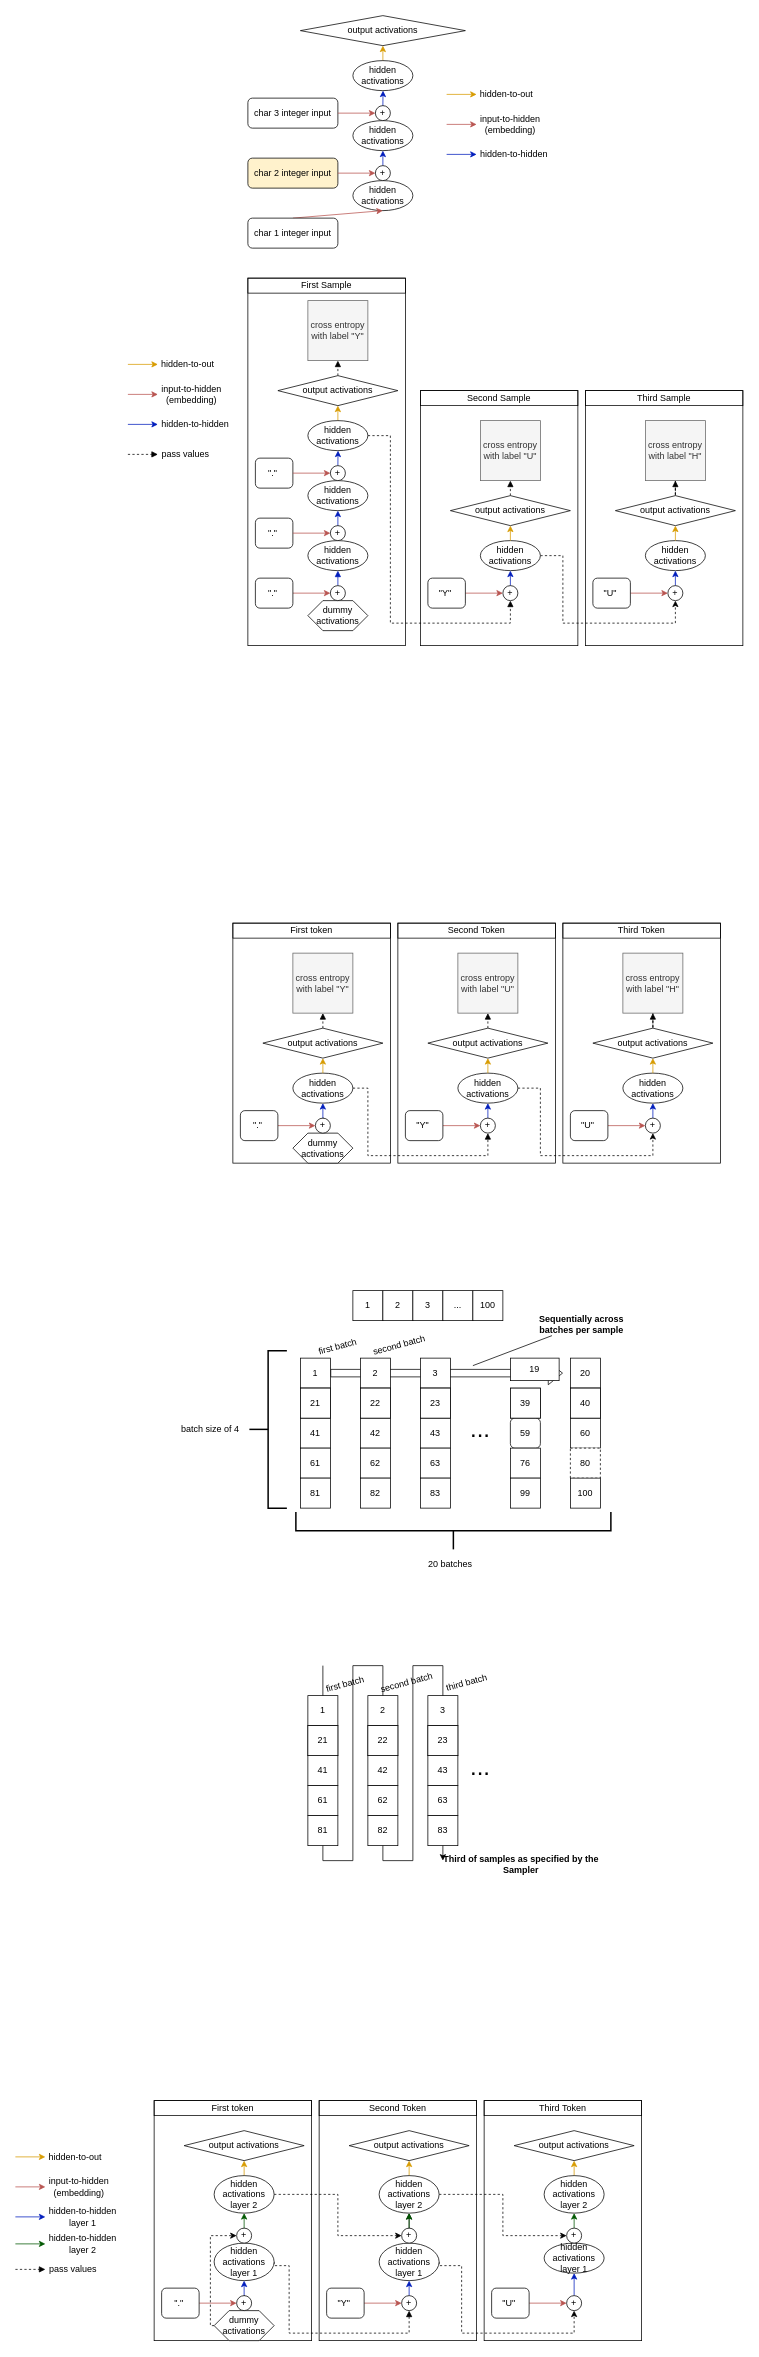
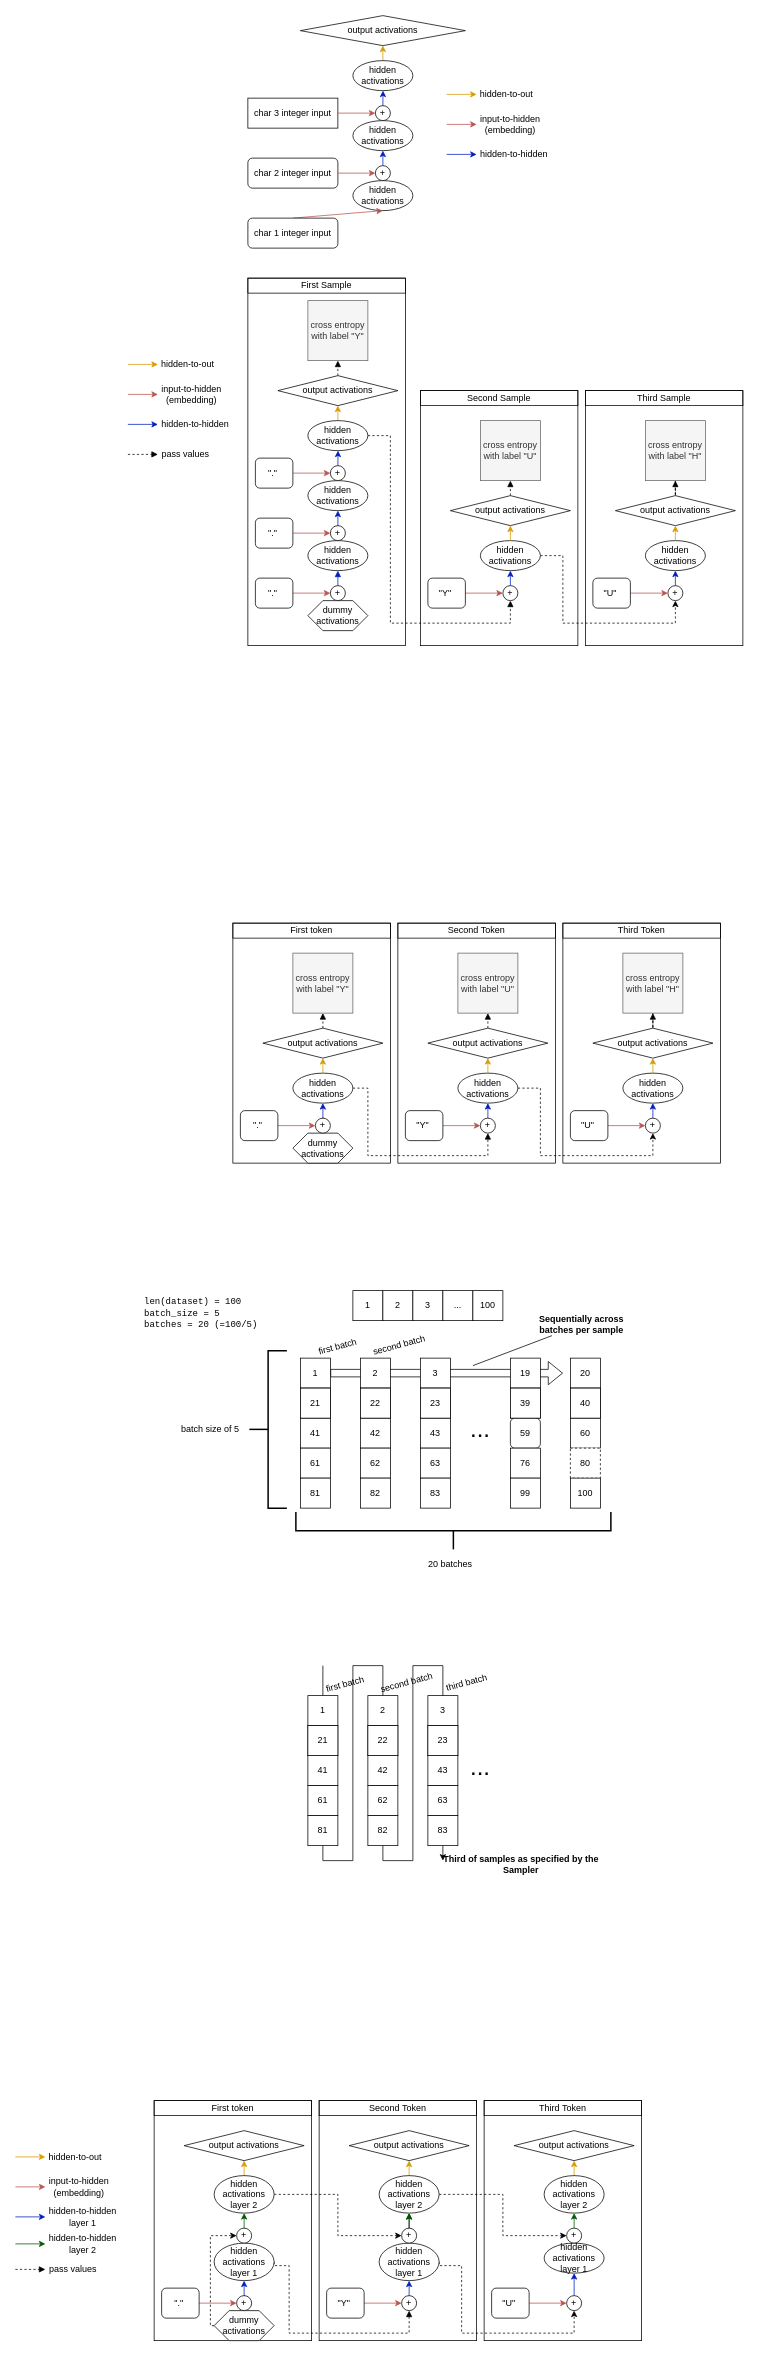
node "char 3 integer input": shape rounded rectangle -> rectangle
node "char 2 integer input": fillcolor #fff2cc -> #ffffff
node "len(dataset) = 100 batch_size = 5 batches = 20 (=100/5)": added
node "19": size 49x23 -> 30x30
node "batch size of 4": label "batch size of 4" -> "batch size of 5"
